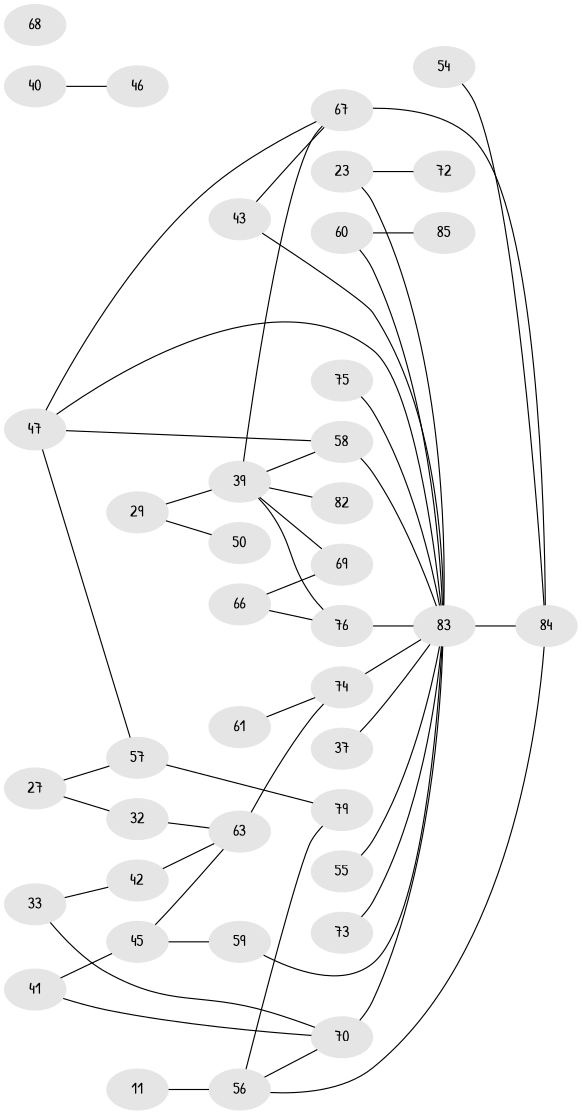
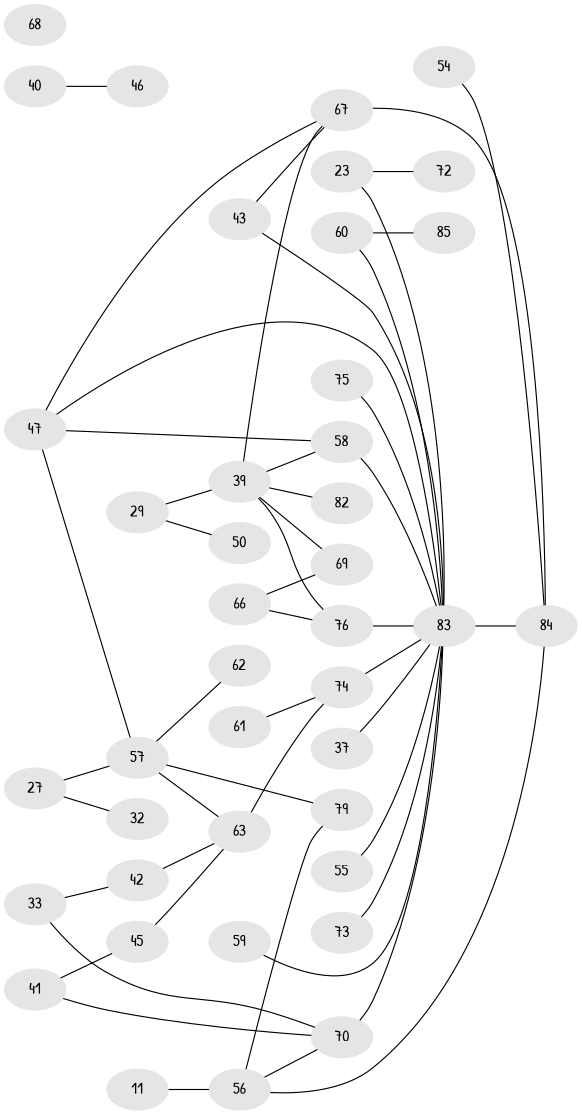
node "62": added
edge "32" -- "63": now "57" -- "63"
edge "45" -- "59": removed
